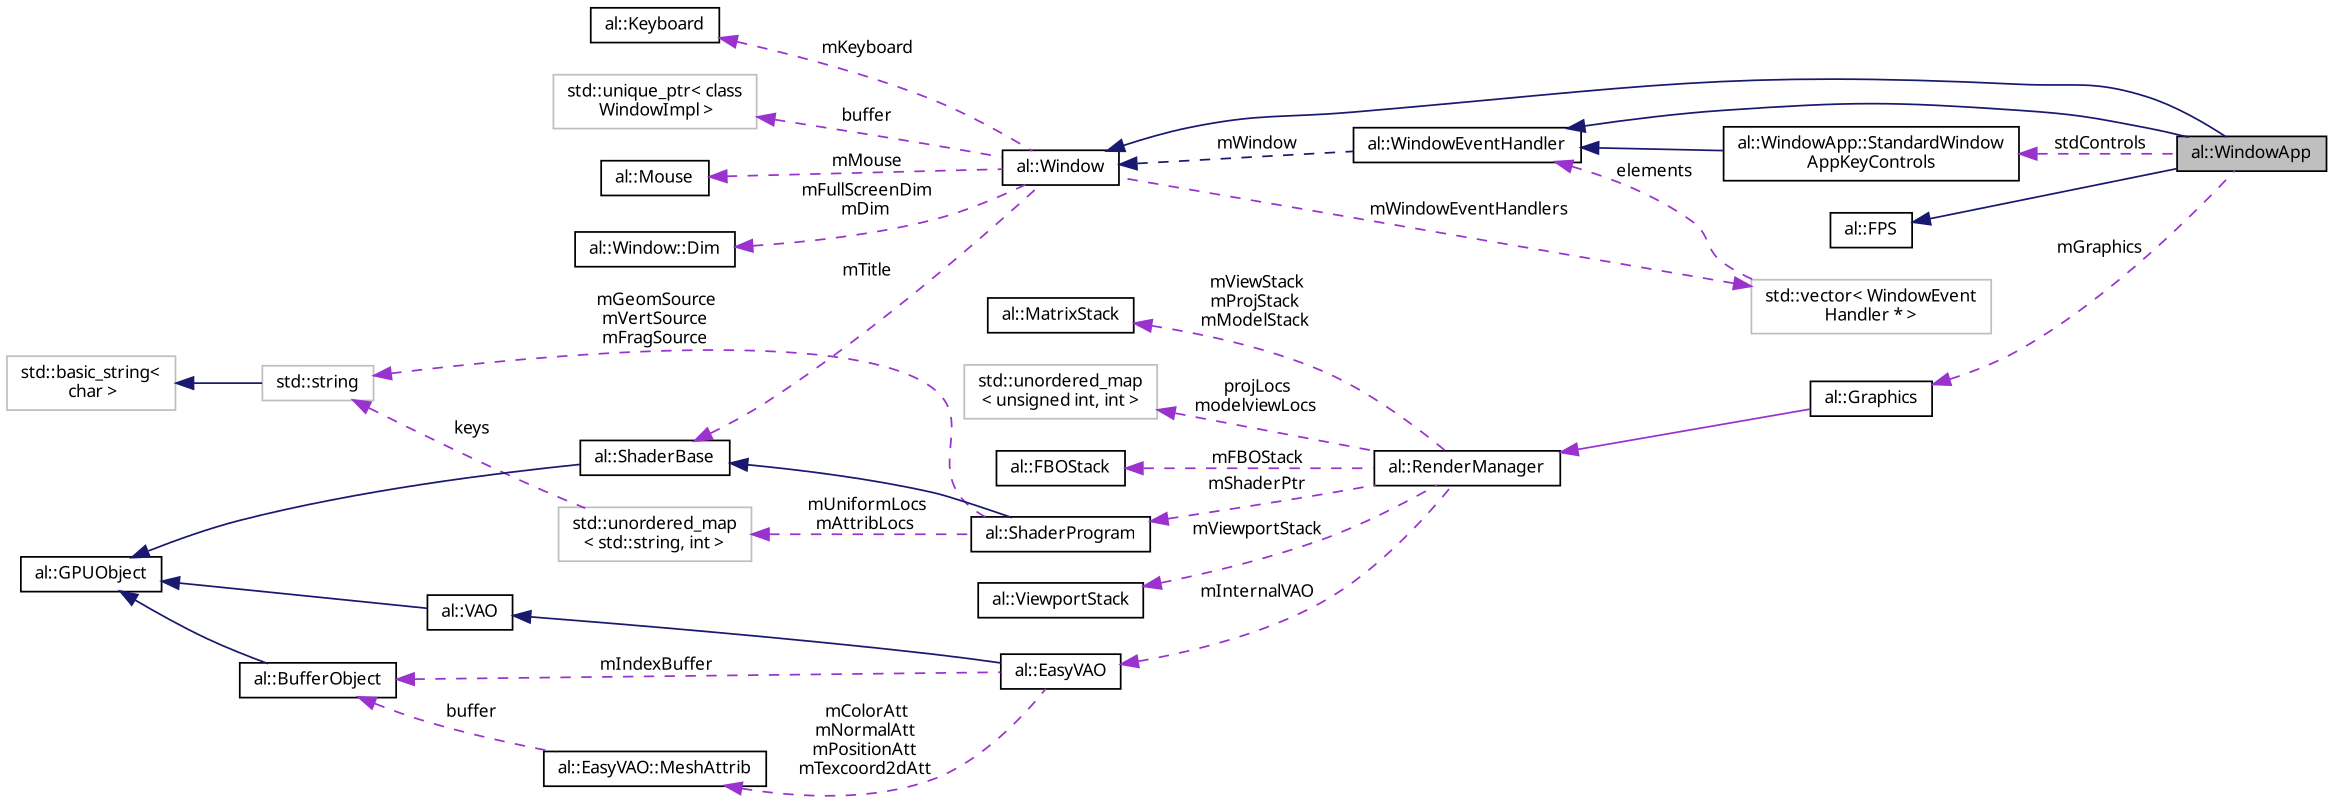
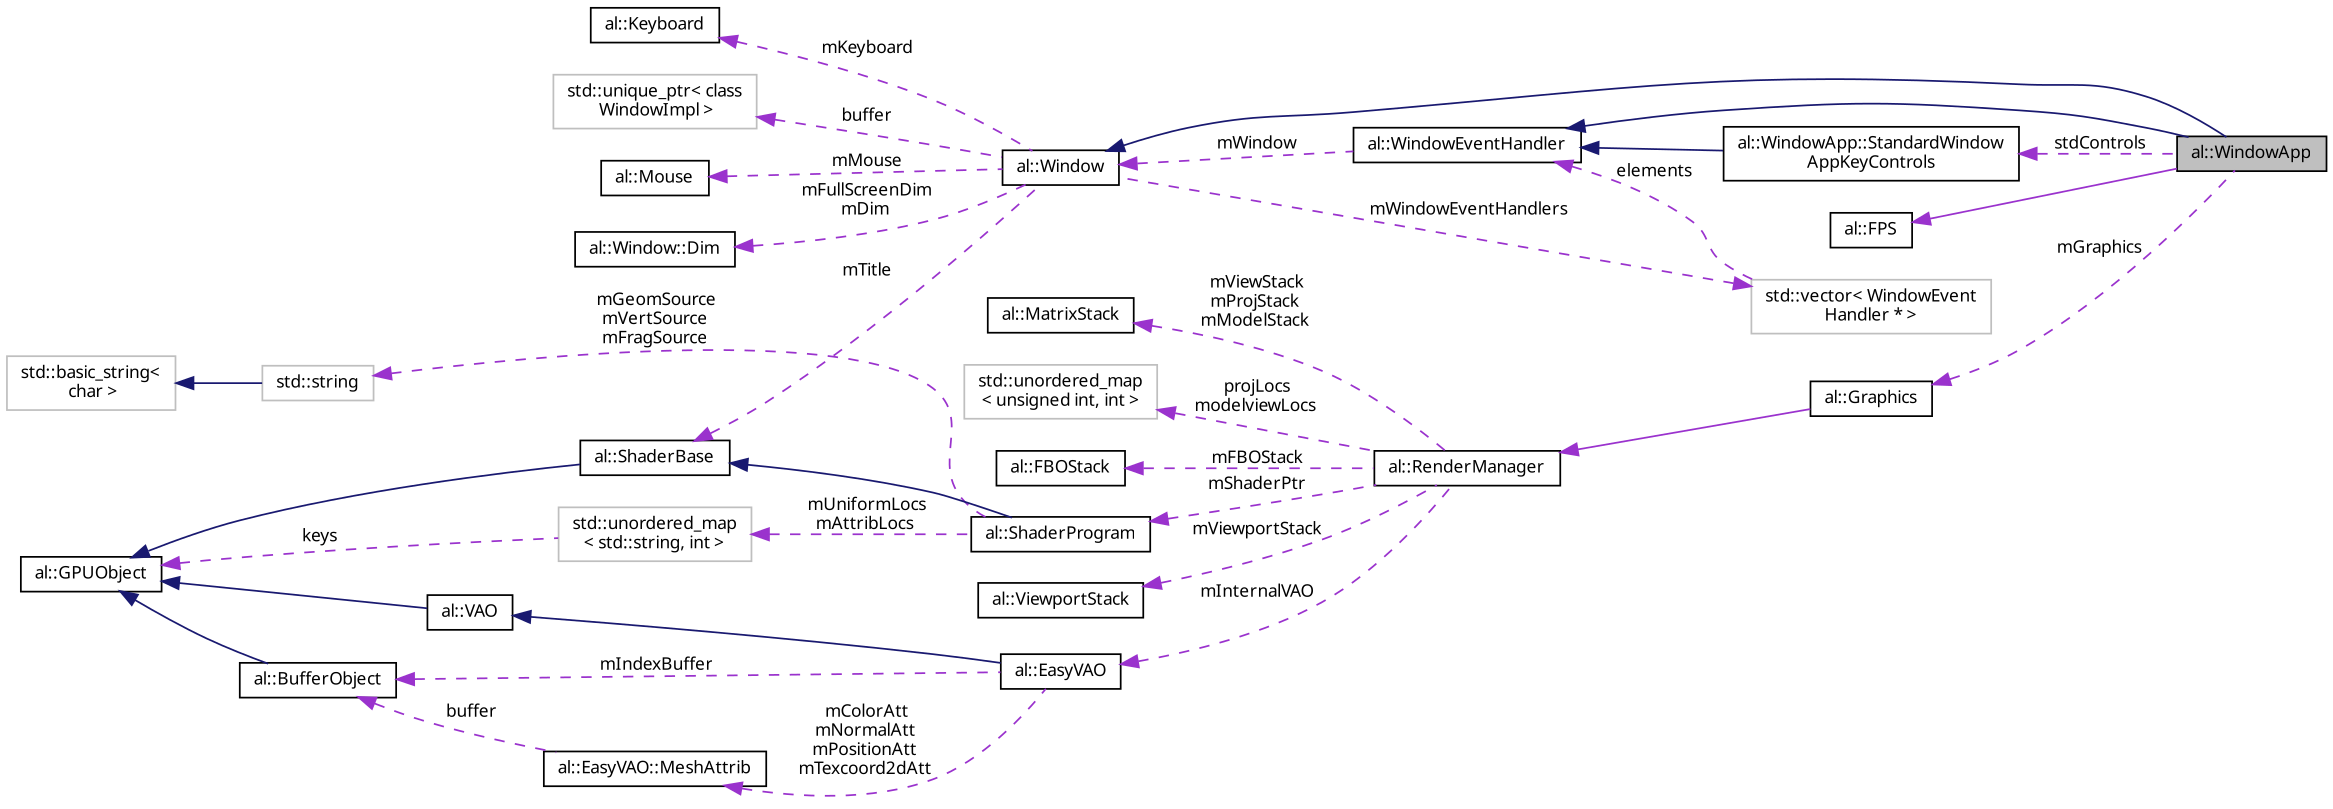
edge "al::WindowEventHandler" -> "al::Window": color midnightblue -> darkorchid3
edge "al::WindowApp" -> "al::FPS": color midnightblue -> darkorchid3
edge "std::unordered_map < std::string, int >" -> "std::string": now "std::unordered_map < std::string, int >" -> "al::GPUObject"
